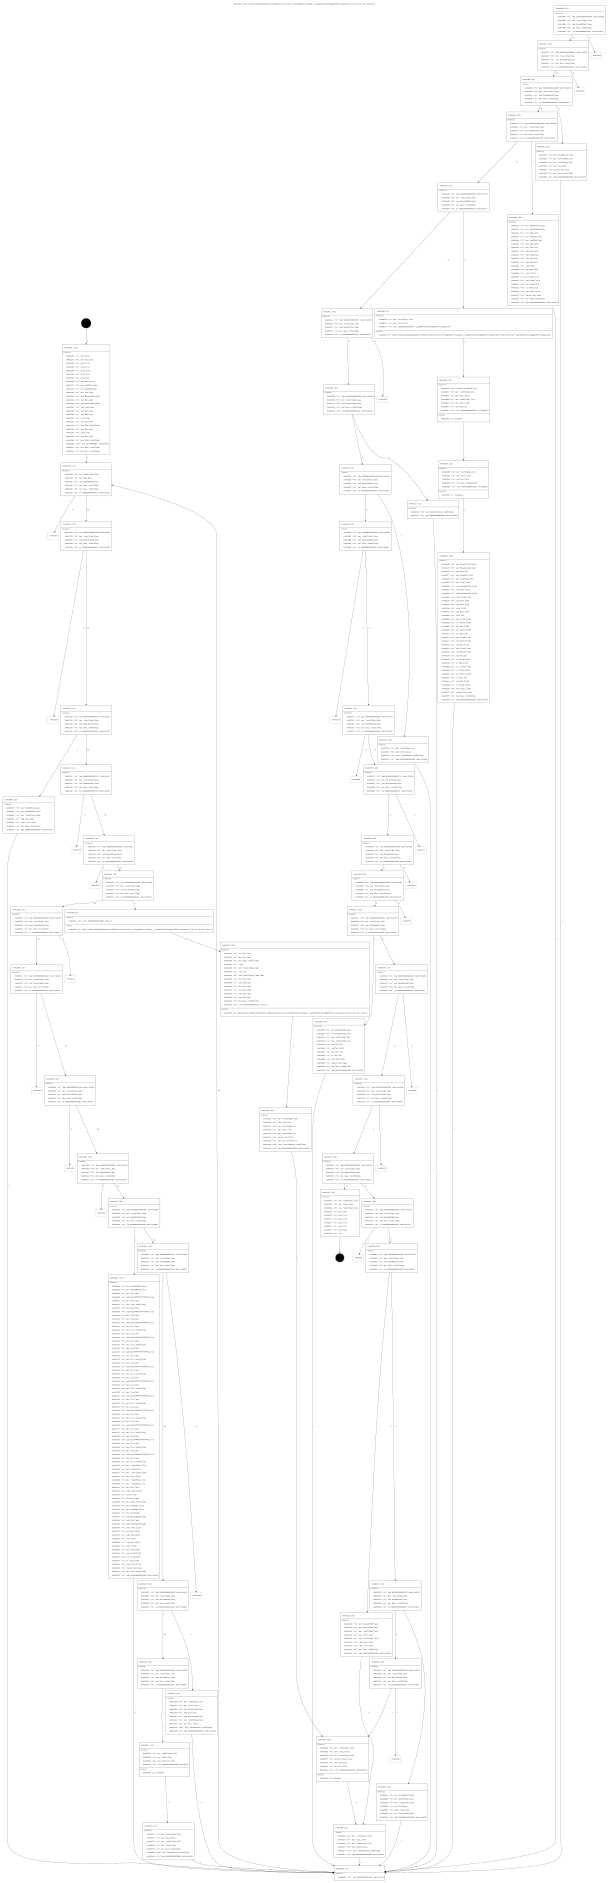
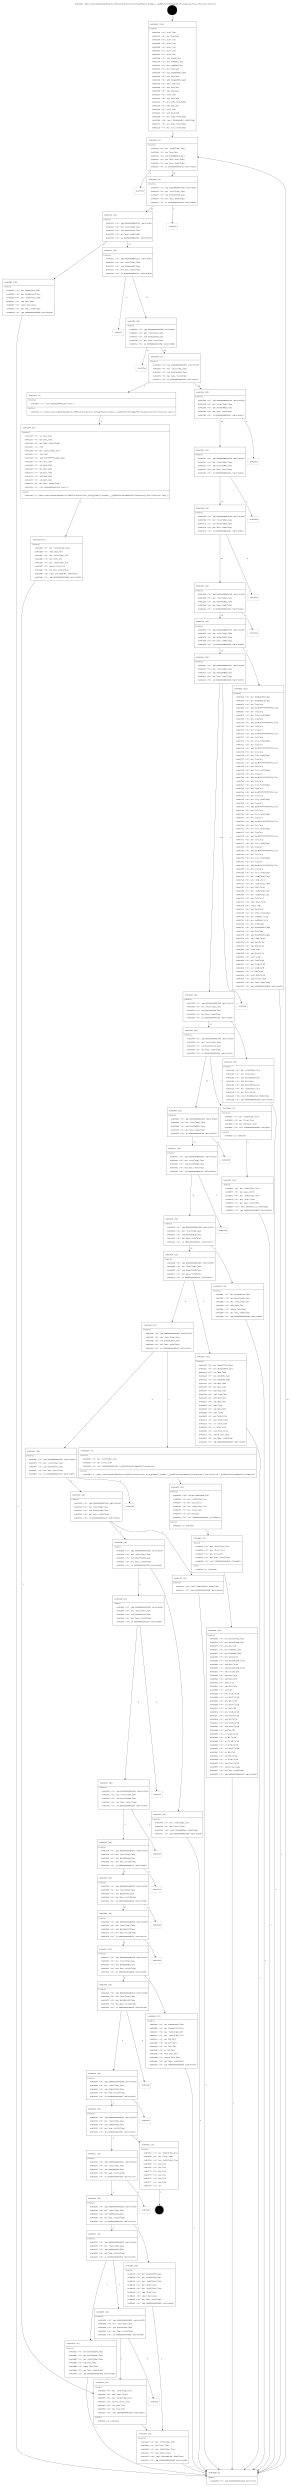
edge "0x401444 [28]" -> "0x401460 [28]": added, label "11"
